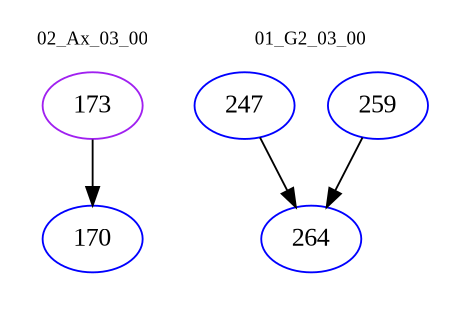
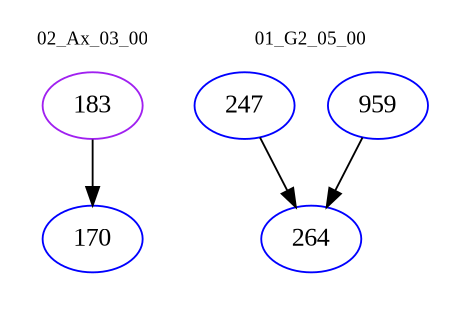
cluster "01_G2_03_00": label "01_G2_03_00" -> "01_G2_05_00"
node "173": label "173" -> "183"
node "259": label "259" -> "959"
